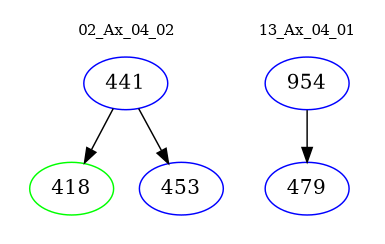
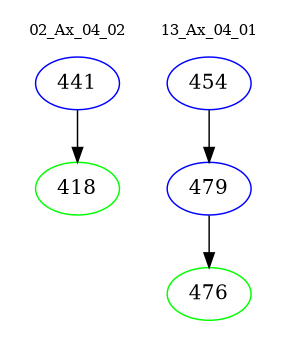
node "954": label "954" -> "454"
node "453": removed
node "476": added
